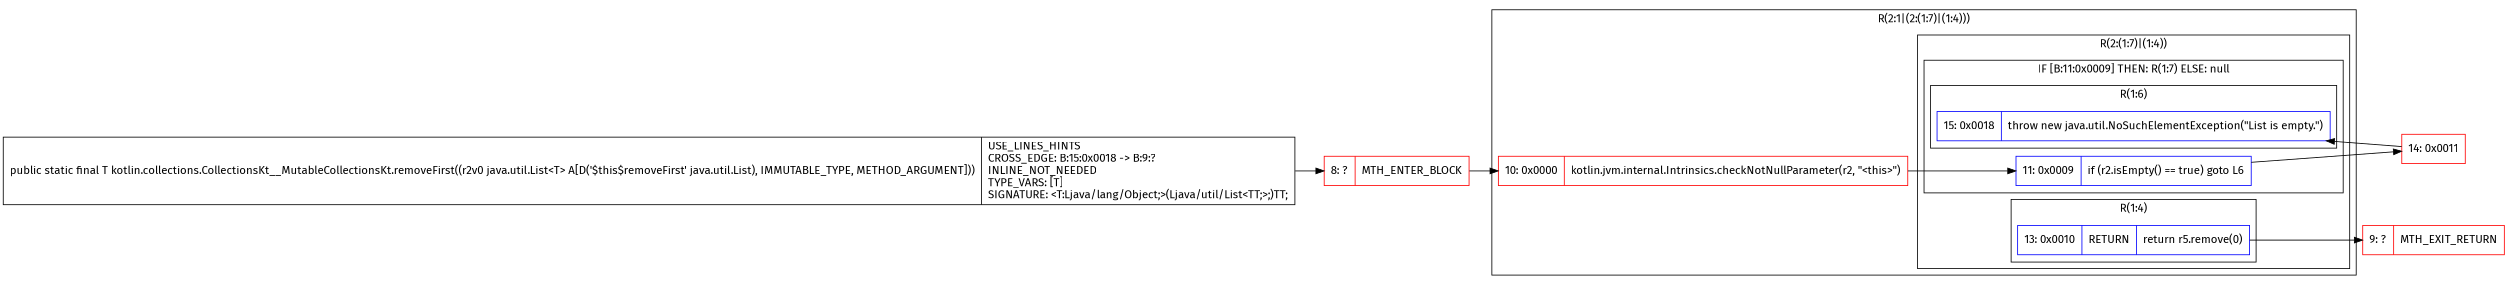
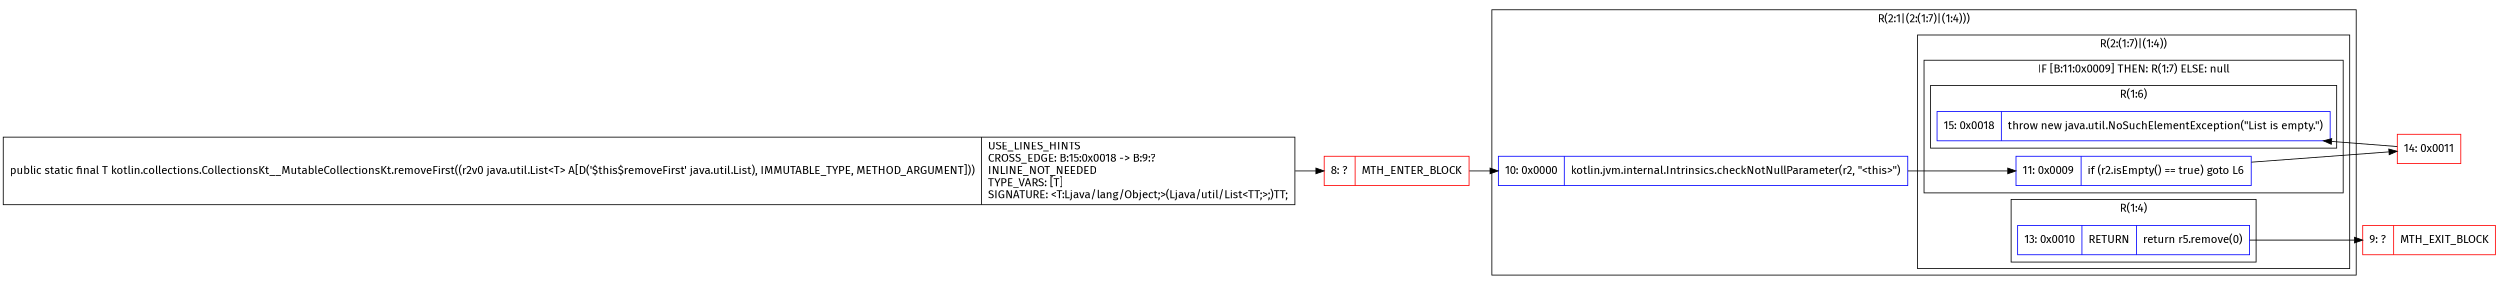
node "10: 0x0000": color red -> blue
node "9: ?": text "MTH_EXIT_RETURN" -> "MTH_EXIT_BLOCK"
